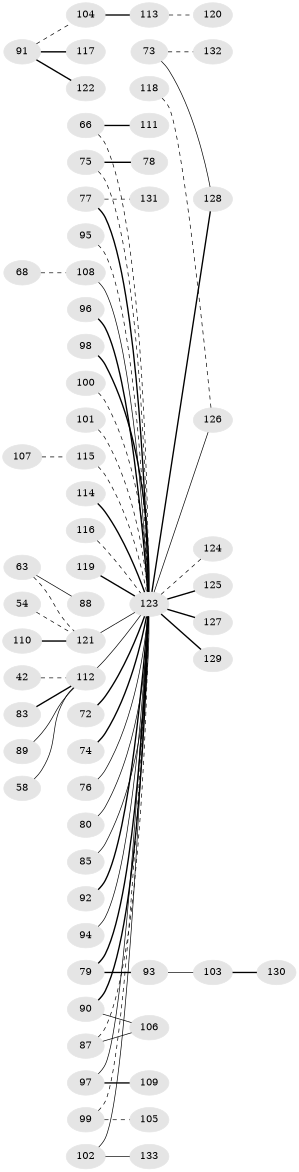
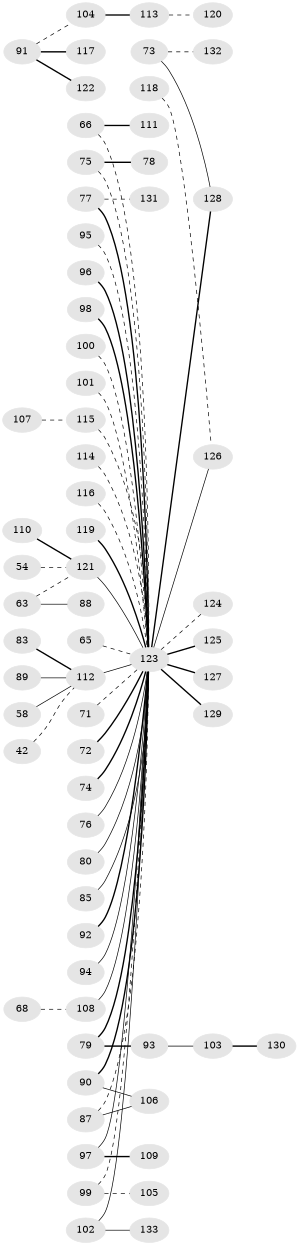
edge "114" -- "123": style bold -> dashed
node "65": added
node "71": added
